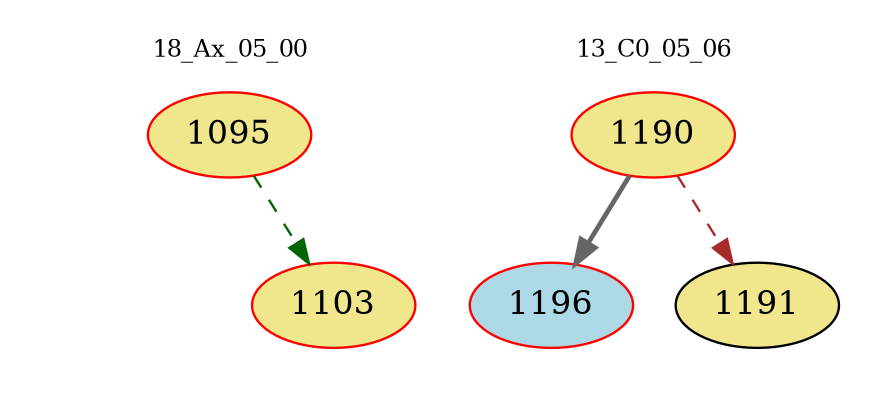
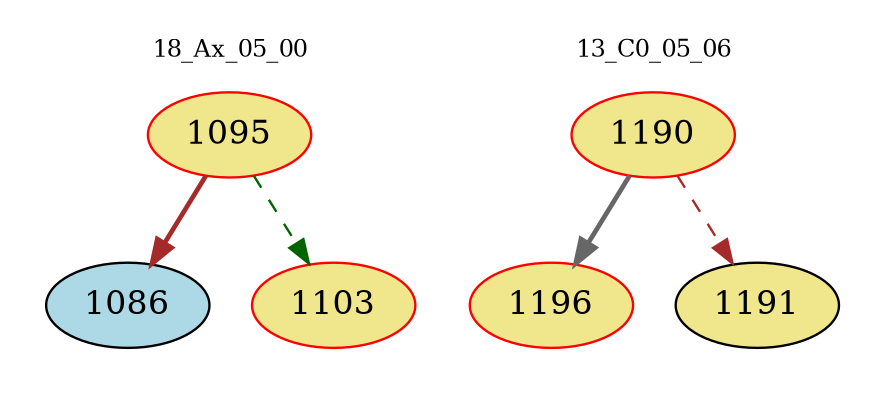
node "1086": added
node "1196": fillcolor lightblue -> khaki
